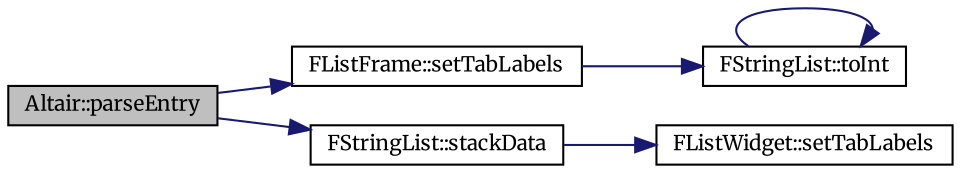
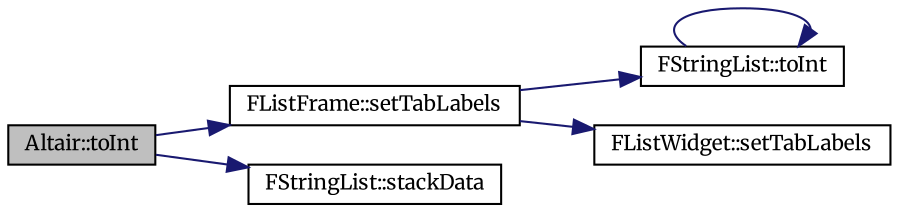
node "Altair::parseEntry": label "Altair::parseEntry" -> "Altair::toInt"
edge "FStringList::stackData" -> "FListWidget::setTabLabels": now "FListFrame::setTabLabels" -> "FListWidget::setTabLabels"
